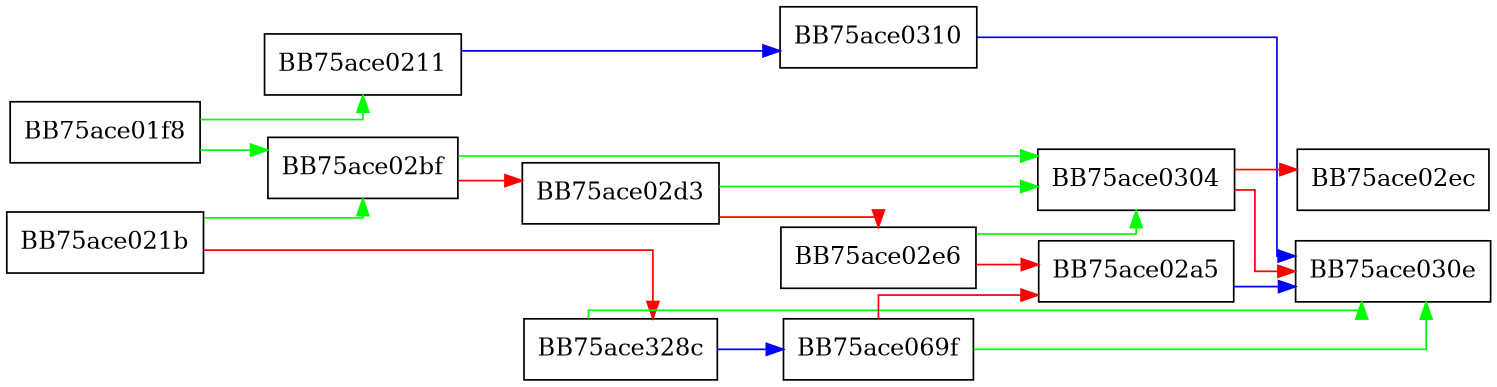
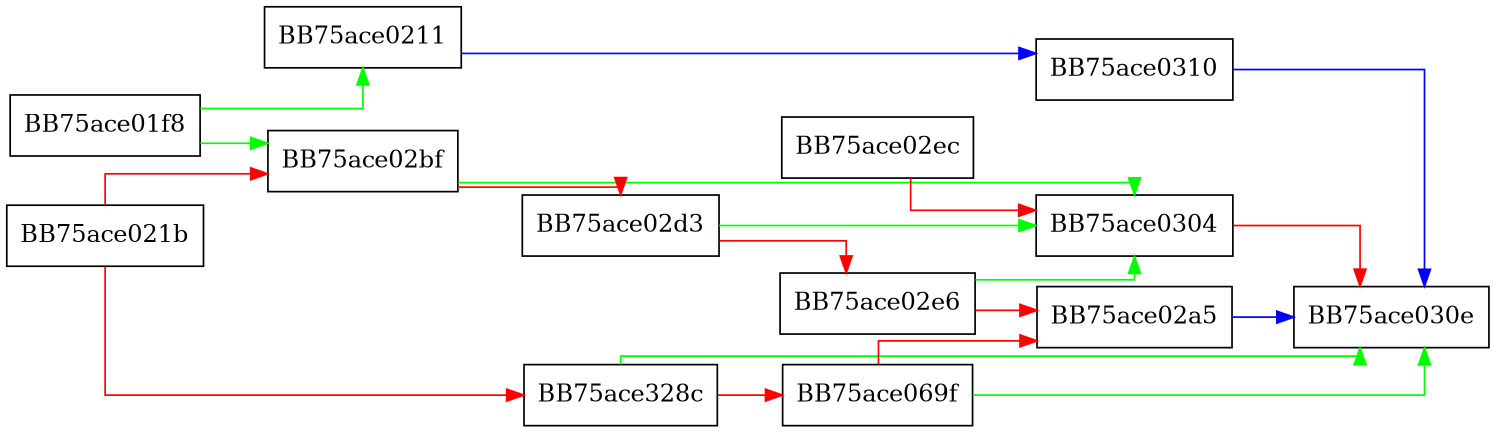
edge "BB75ace0304" -> "BB75ace02ec": reversed
edge "BB75ace021b" -> "BB75ace02bf": color green -> red
edge "BB75ace328c" -> "BB75ace069f": color blue -> red
